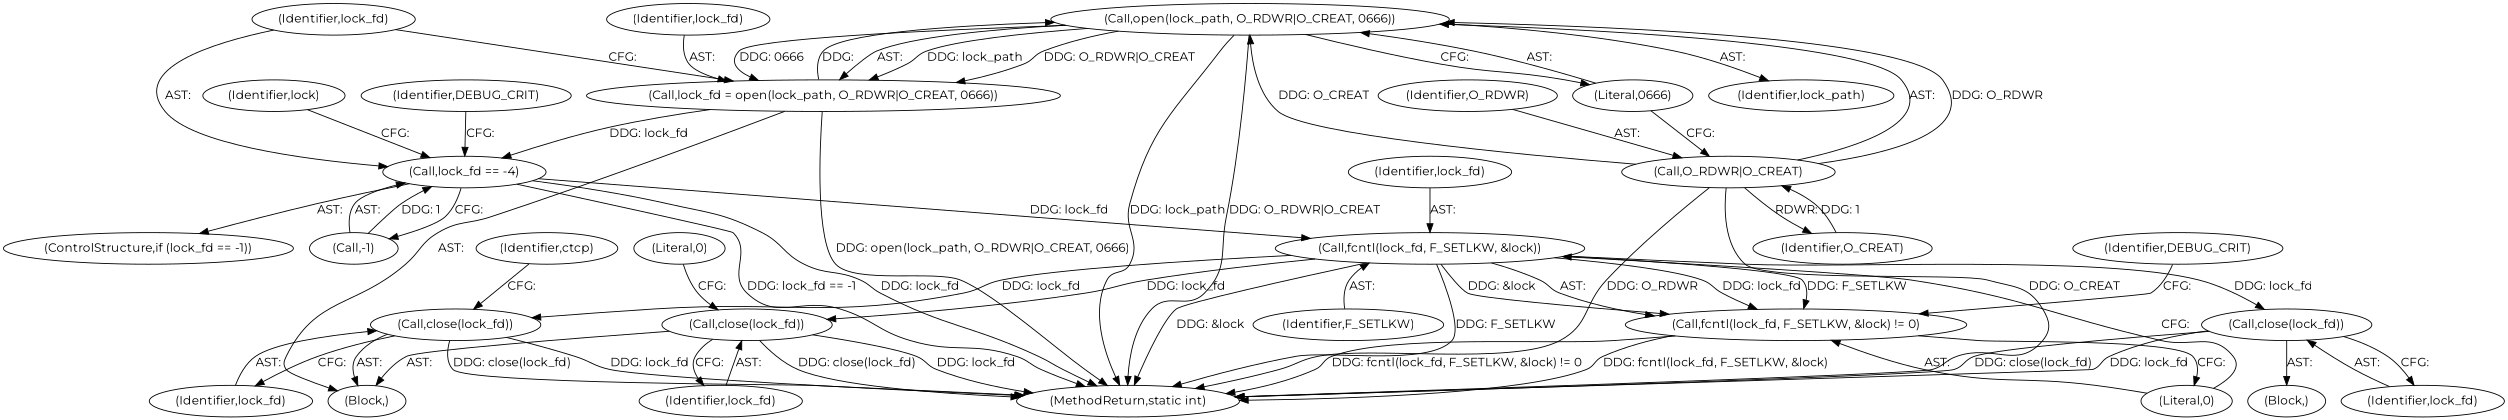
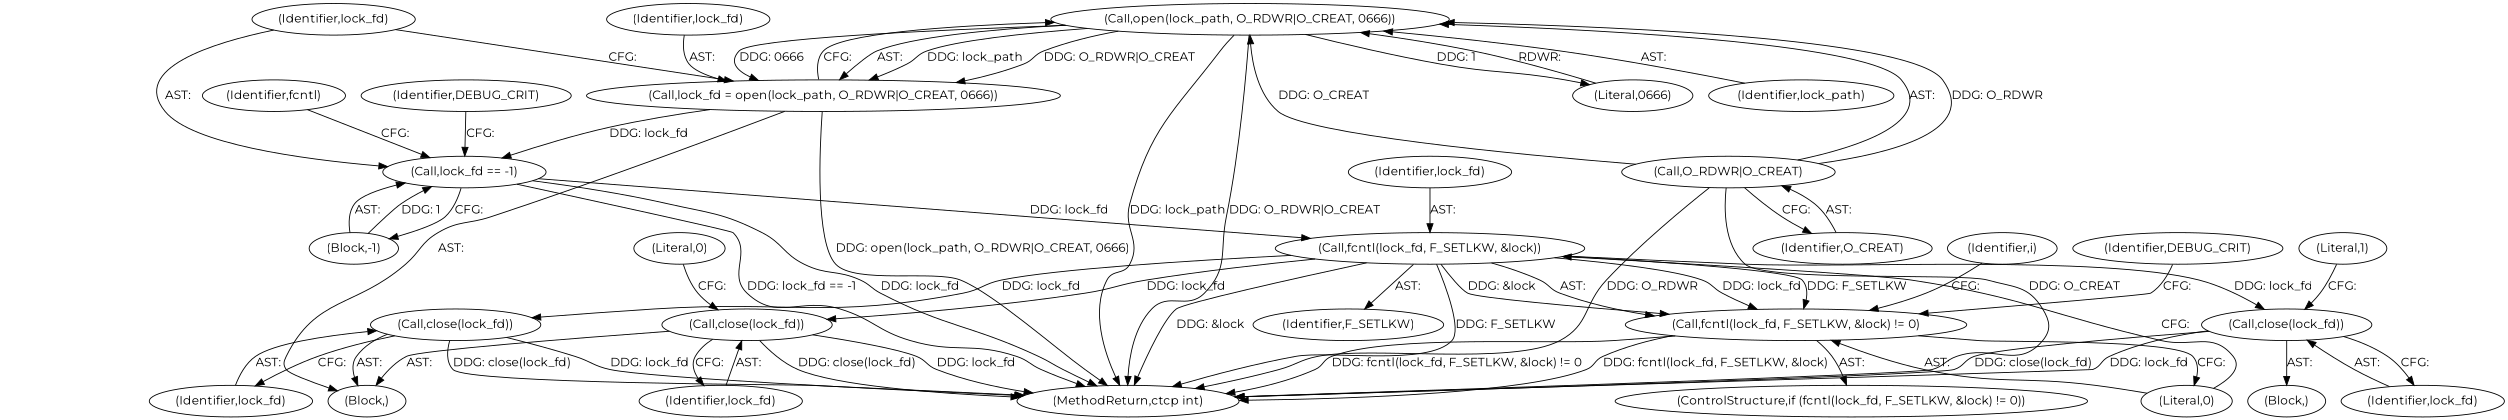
edge "(Call,open(lock_path, O_RDWR|O_CREAT, 0666))" -> "(Identifier,lock_path)": reversed
edge "(Call,lock_fd = open(lock_path, O_RDWR|O_CREAT, 0666))" -> "(Call,open(lock_path, O_RDWR|O_CREAT, 0666))": label "DDG: " -> "CFG: "
edge "(Call,open(lock_path, O_RDWR|O_CREAT, 0666))" -> "(Literal,0666)": label "CFG: " -> "DDG: 1"
edge "(Literal,0666)" -> "(Call,open(lock_path, O_RDWR|O_CREAT, 0666))": label "AST: " -> "RDWR: "
node "(Identifier,lock)": label "(Identifier,lock)" -> "(Identifier,fcntl)"
node "(Identifier,O_RDWR)": removed
edge "(Literal,0666)" -> "(Call,O_RDWR|O_CREAT)": removed, label "CFG:"
node "(Call,lock_fd == -4)": label "(Call,lock_fd == -4)" -> "(Call,lock_fd == -1)"
edge "(Call,O_RDWR|O_CREAT)" -> "(Identifier,O_CREAT)": label "RDWR: " -> "CFG: "
edge "(Identifier,O_CREAT)" -> "(Call,O_RDWR|O_CREAT)": label "DDG: 1" -> "AST: "
node "(ControlStructure,if (lock_fd == -1))": removed
node "(Call,-1)": label "(Call,-1)" -> "(Block,-1)"
node "(Identifier,ctcp)": removed
node "(Identifier,i)": added
node "(Literal,1)": added
edge "(Identifier,F_SETLKW)" -> "(Call,fcntl(lock_fd, F_SETLKW, &lock))": reversed
node "(MethodReturn,static int)": label "(MethodReturn,static int)" -> "(MethodReturn,ctcp int)"
node "(ControlStructure,if (fcntl(lock_fd, F_SETLKW, &lock) != 0))": added
